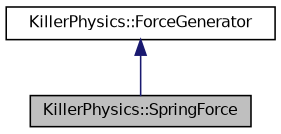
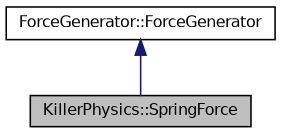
node "KillerPhysics::ForceGenerator": label "KillerPhysics::ForceGenerator" -> "ForceGenerator::ForceGenerator"
